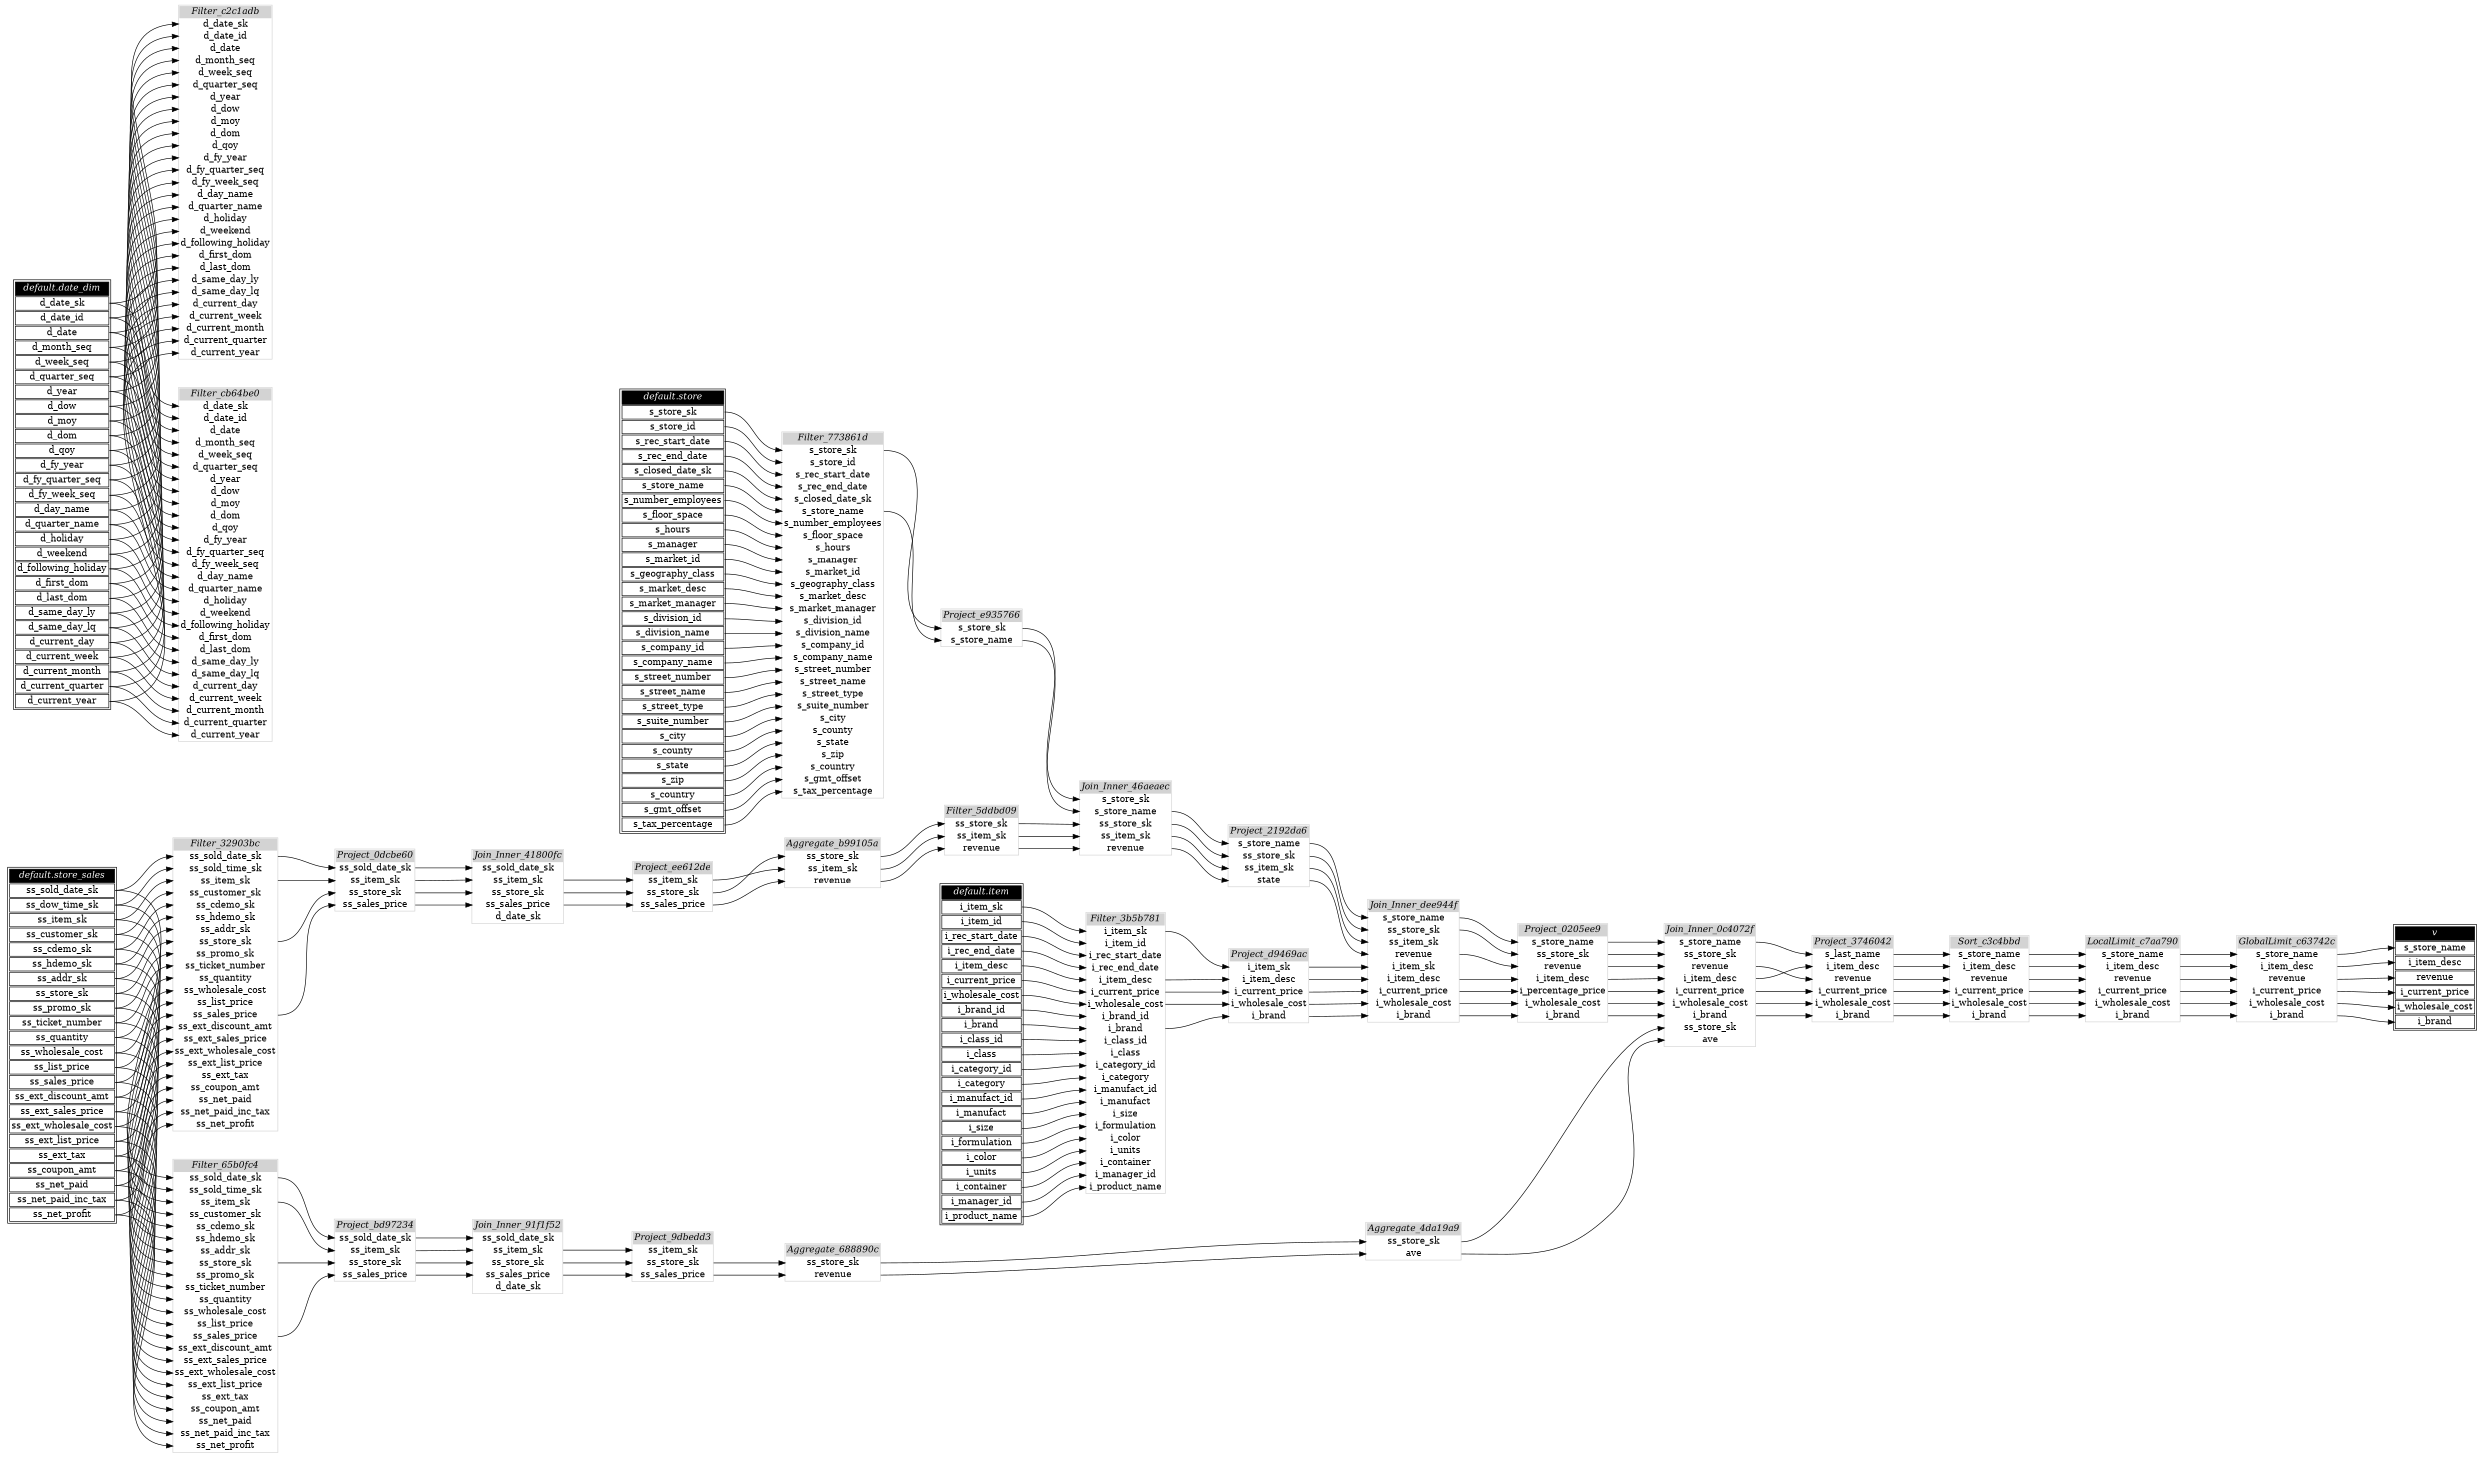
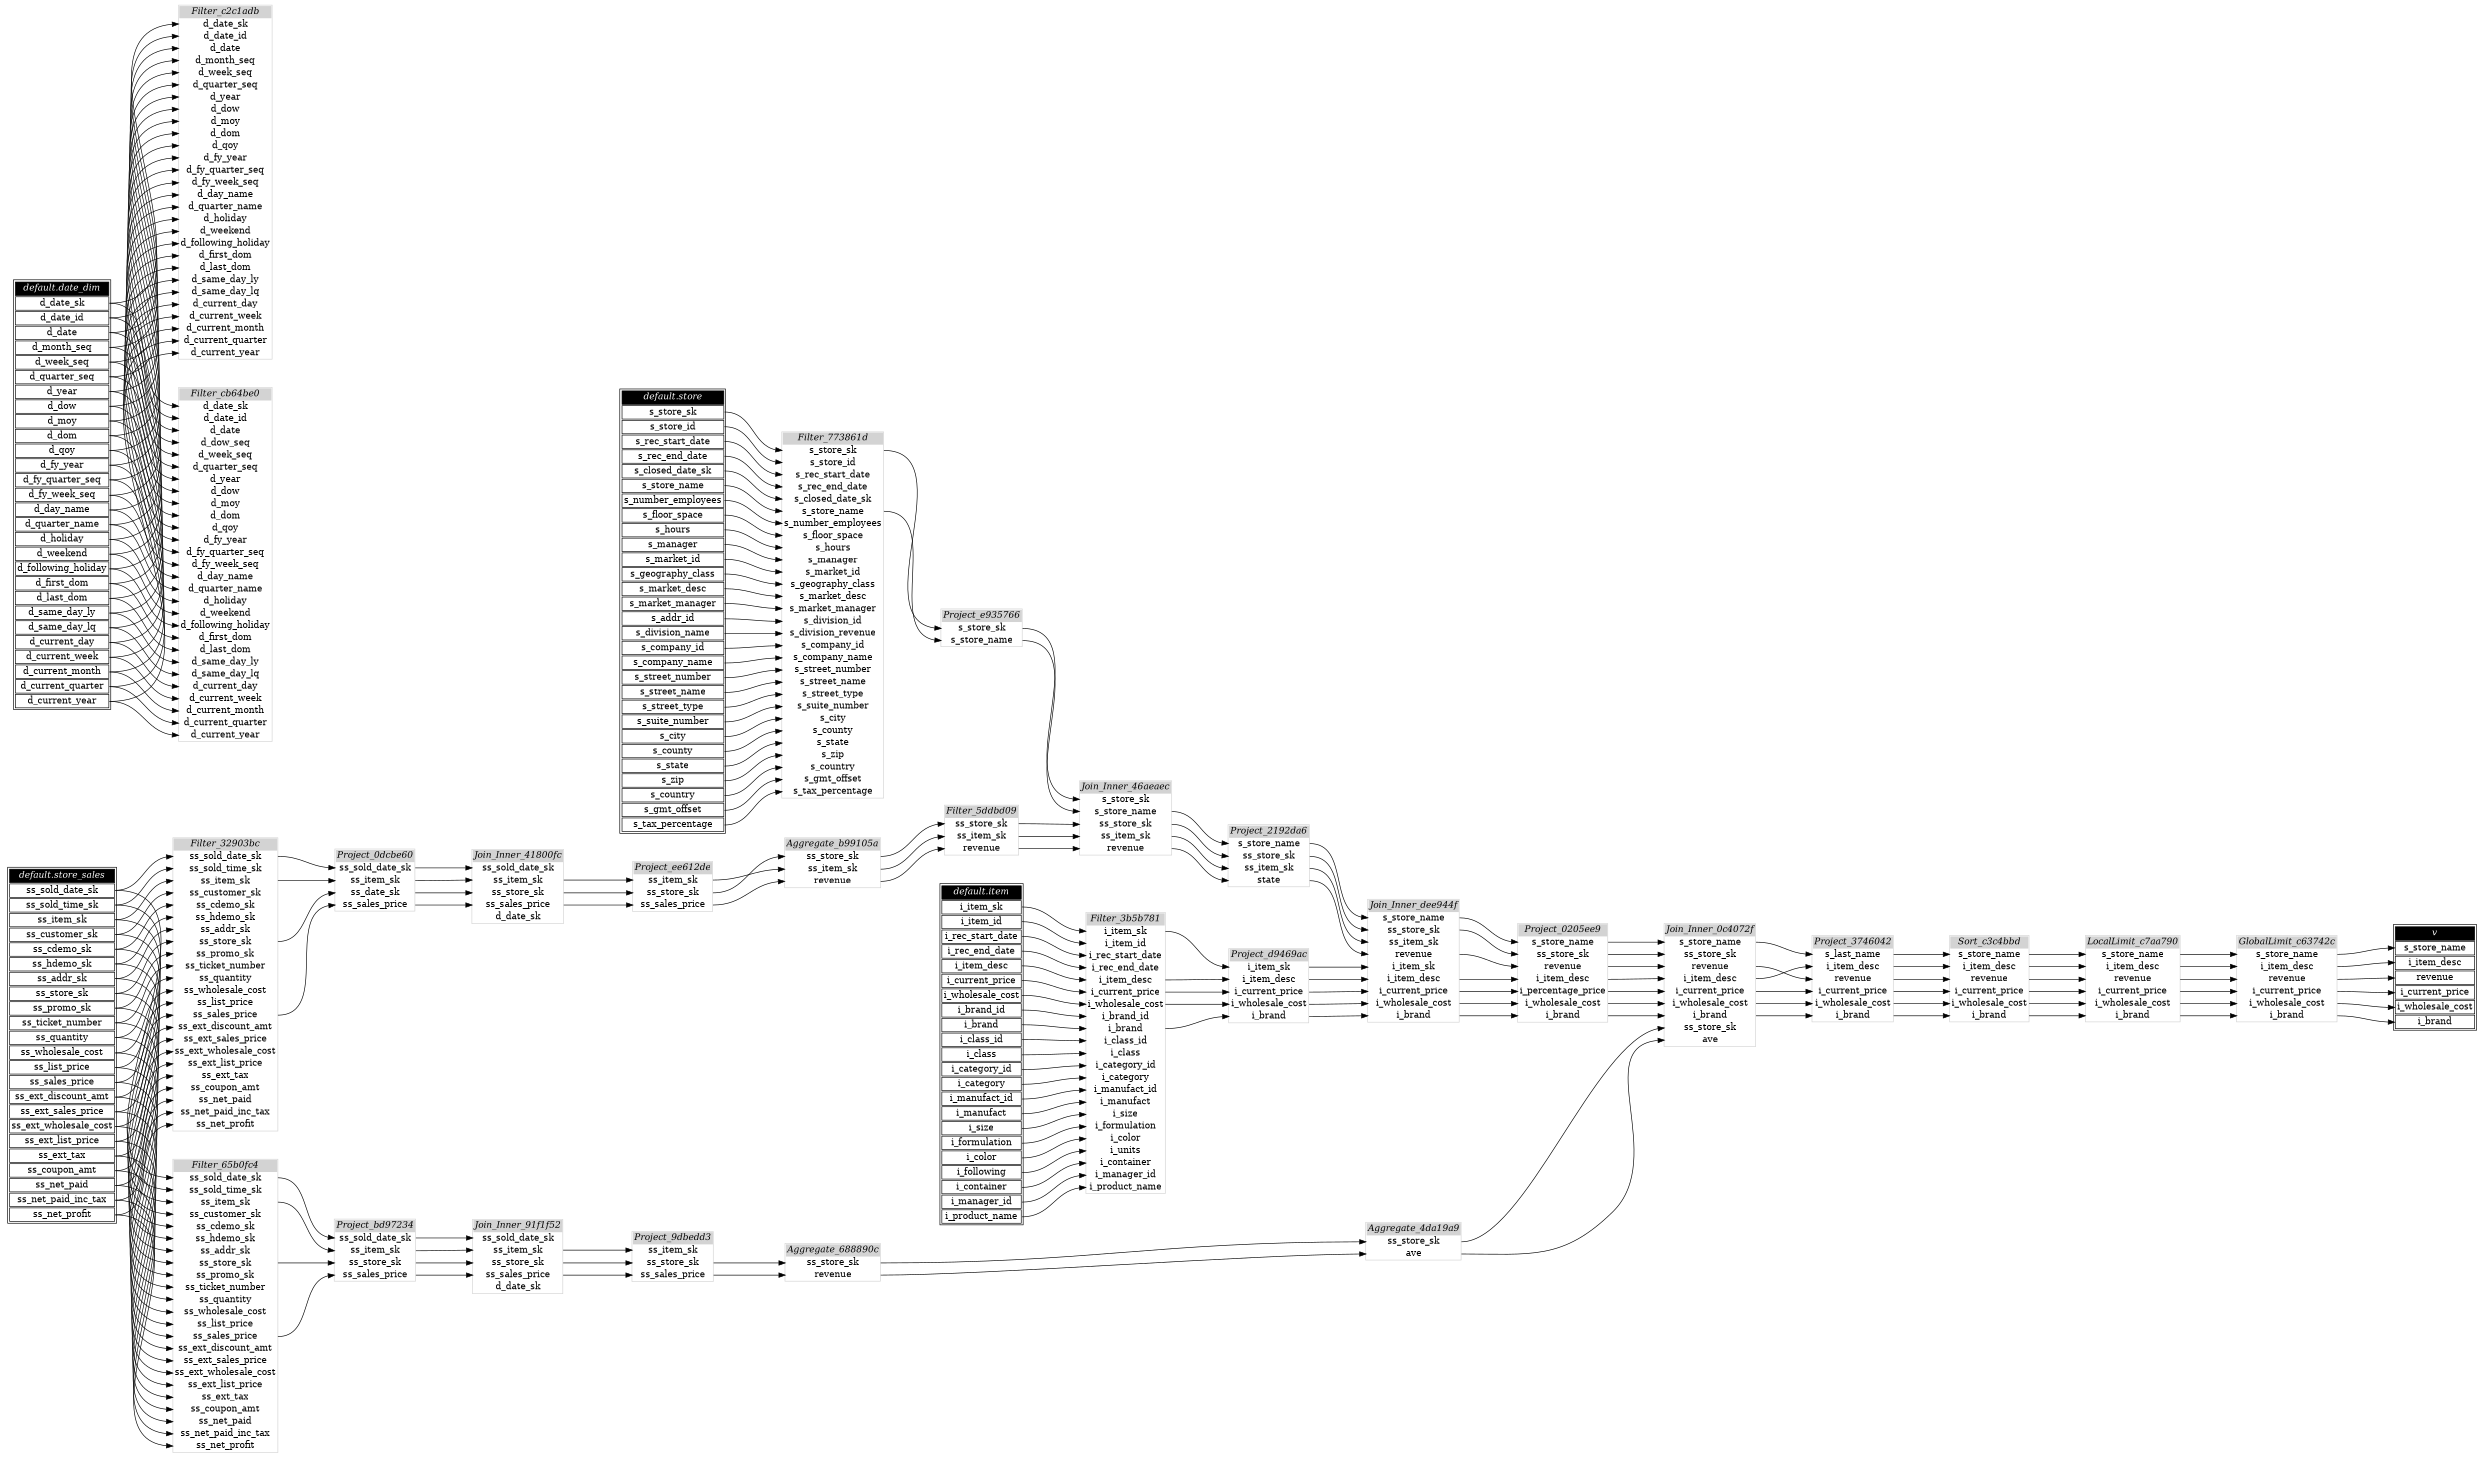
node "Filter_cb64be0": text "d_month_seq" -> "d_dow_seq"
node "default.store": text "s_division_id" -> "s_addr_id"
node "Filter_773861d": text "s_division_name" -> "s_division_revenue"
node "Project_0dcbe60": text "ss_store_sk" -> "ss_date_sk"
node "default.store_sales": text "ss_dow_time_sk" -> "ss_sold_time_sk"
node "default.item": text "i_units" -> "i_following"
